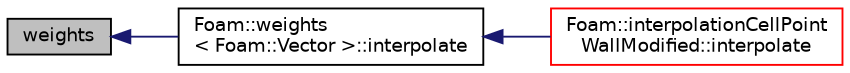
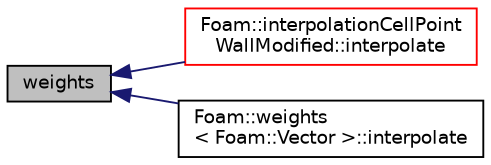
edge "Foam::interpolationCellPoint WallModified::interpolate" -> "Foam::weights < Foam::Vector >::interpolate": now "Foam::interpolationCellPoint WallModified::interpolate" -> "weights"
